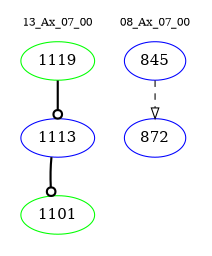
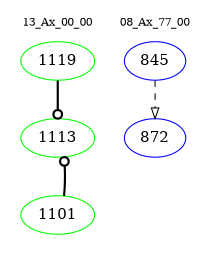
cluster "13_Ax_07_00": label "13_Ax_07_00" -> "13_Ax_00_00"
cluster "08_Ax_07_00": label "08_Ax_07_00" -> "08_Ax_77_00"
node "1113": color blue -> green
edge "1113" -> "1101": reversed
